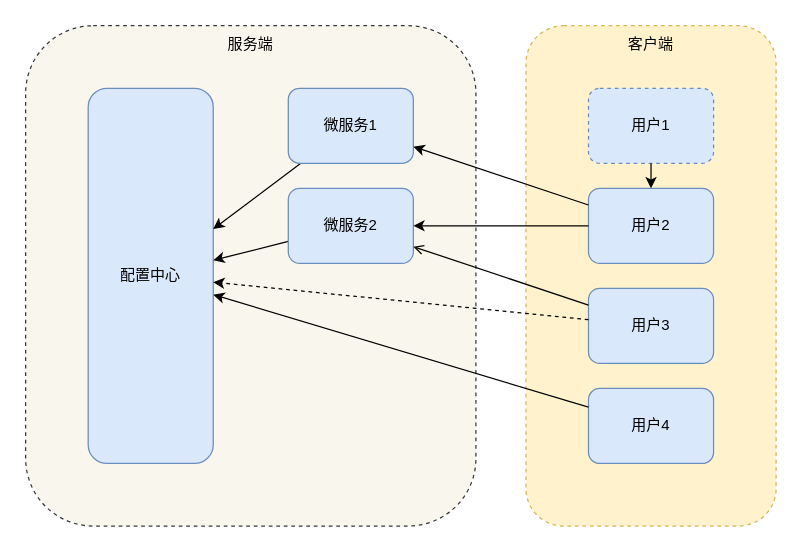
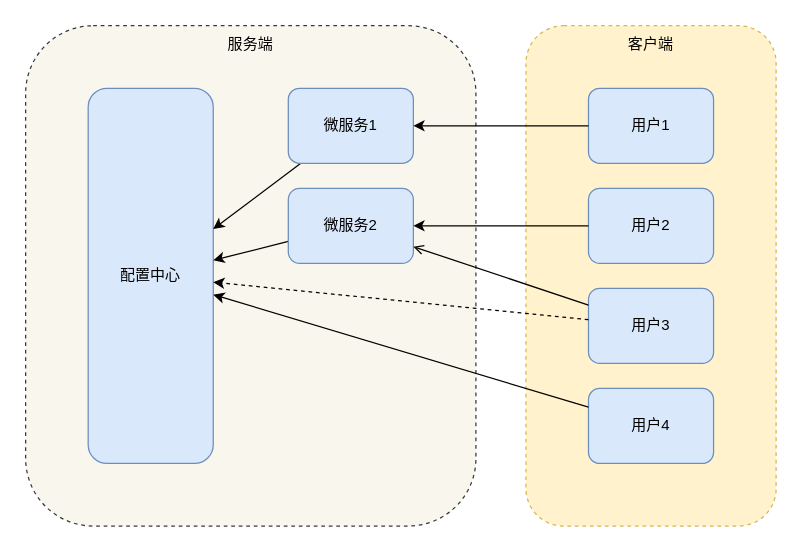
node "用户1": style dashed -> solid
edge "用户1" -> "用户2": now "用户1" -> "微服务1"
edge "用户2" -> "微服务1": removed
